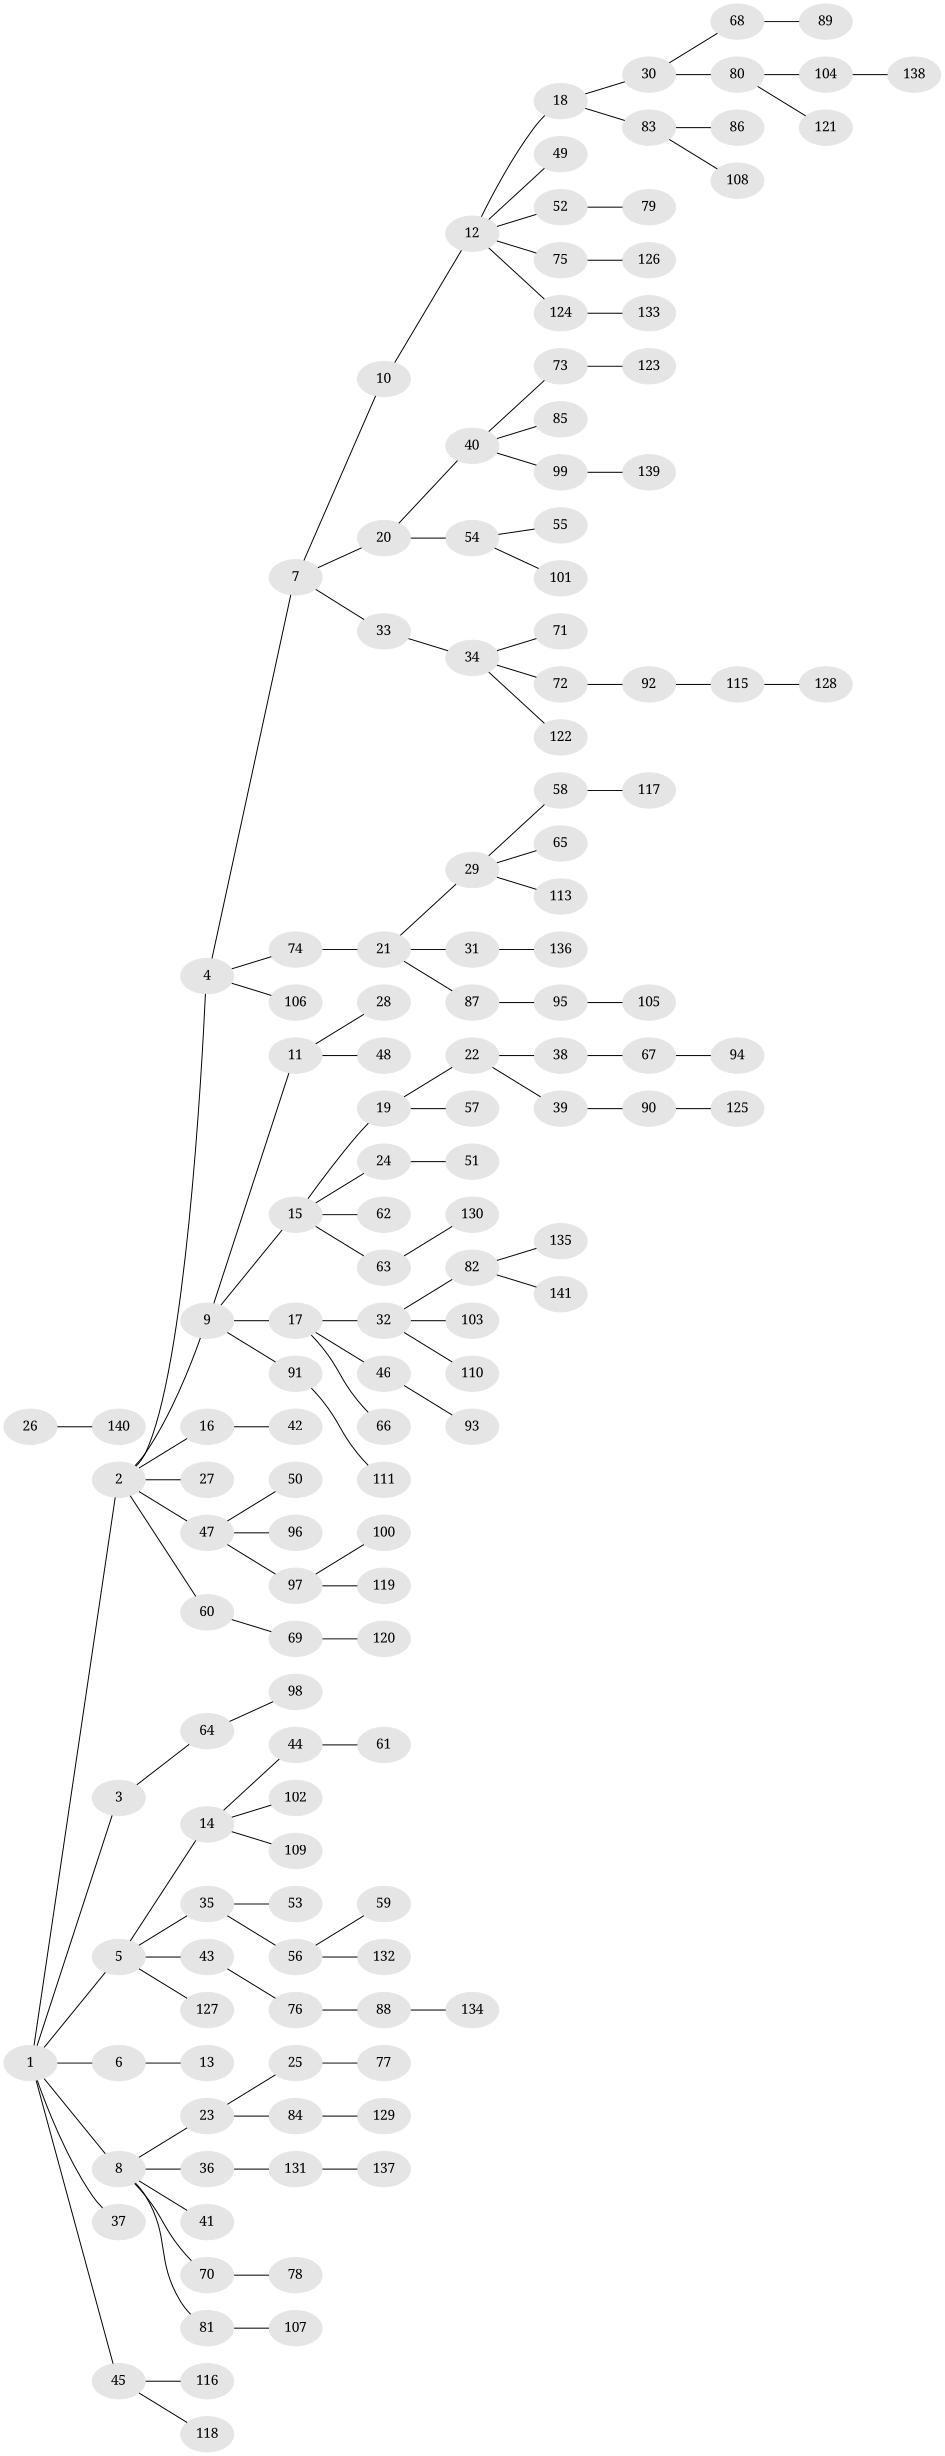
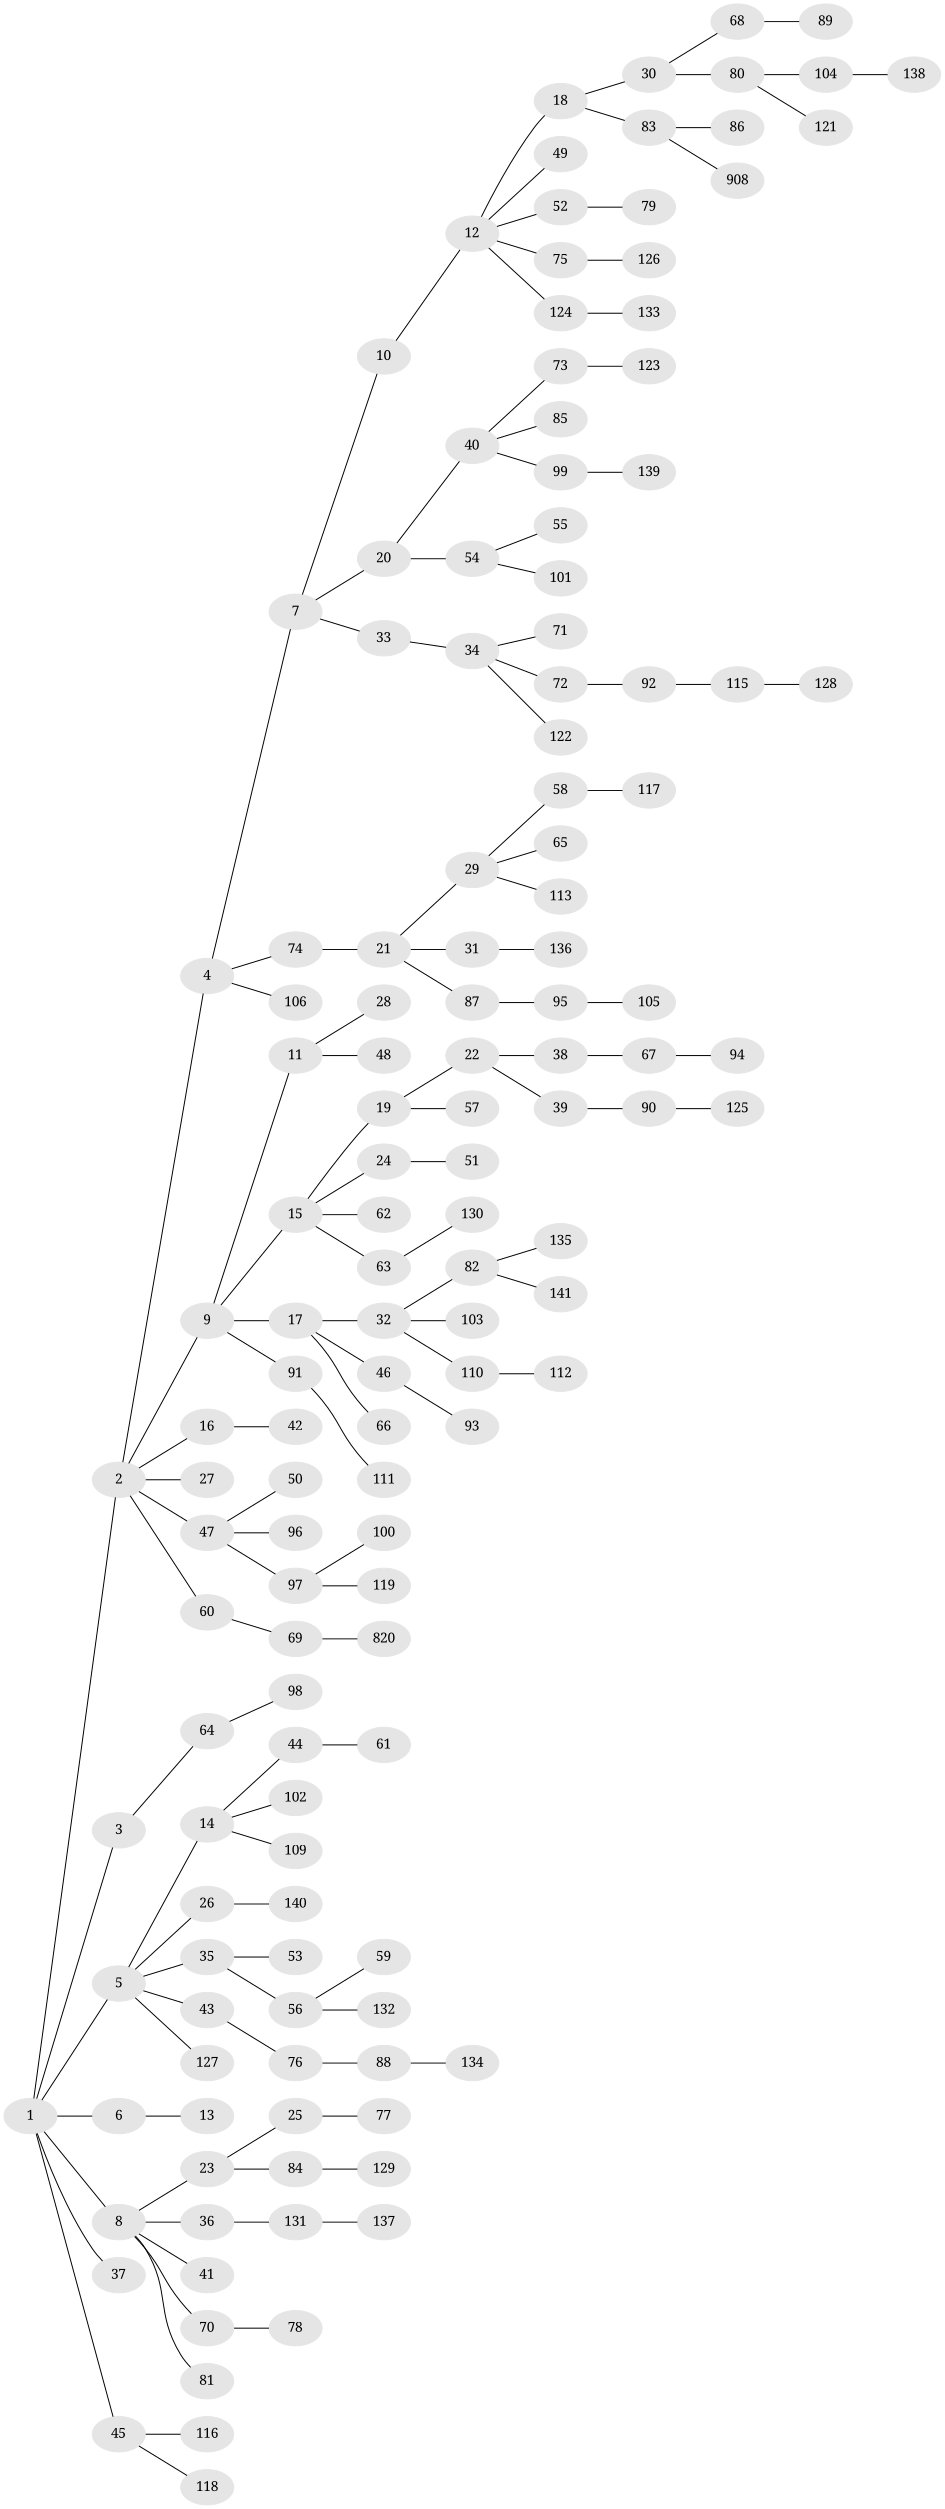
node "108": label "108" -> "908"
node "112": added
node "120": label "120" -> "820"
edge "26" -- "5": added
node "107": removed
